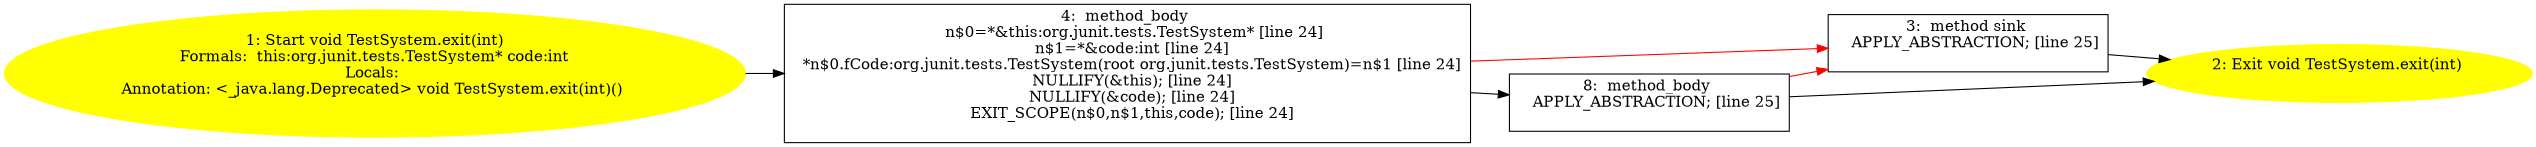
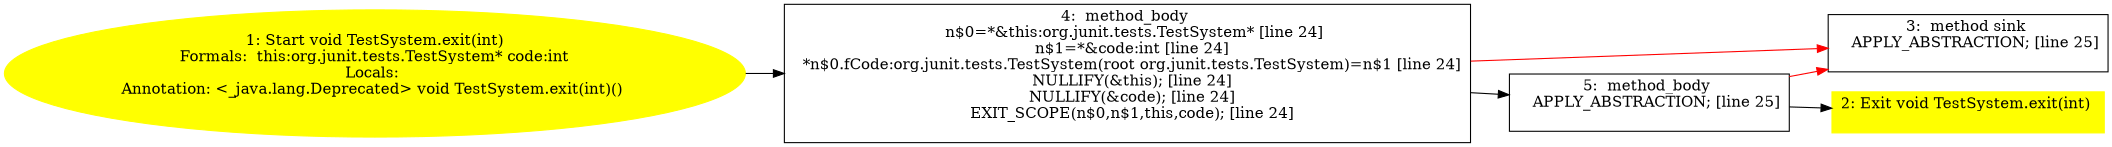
edge "3:  method sink APPLY_ABSTRACTION; [line 25]" -> "2: Exit void TestSystem.exit(int)": removed
node "2: Exit void TestSystem.exit(int)": shape ellipse -> box
node "8:  method_body APPLY_ABSTRACTION; [line 25]": label "8:  method_body APPLY_ABSTRACTION; [line 25]" -> "5:  method_body APPLY_ABSTRACTION; [line 25]"
